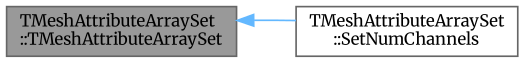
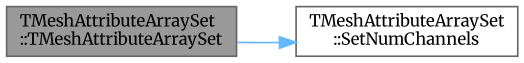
edge "TMeshAttributeArraySet ::SetNumChannels" -> "TMeshAttributeArraySet ::TMeshAttributeArraySet": reversed
